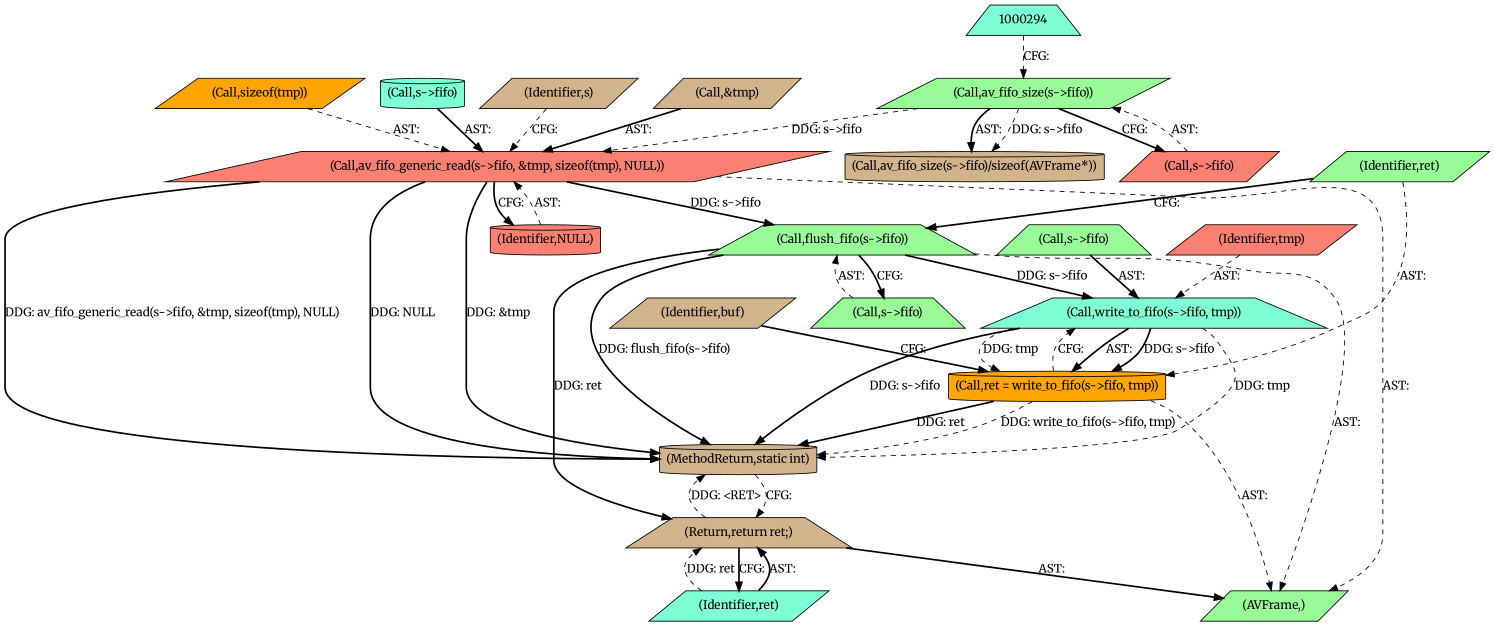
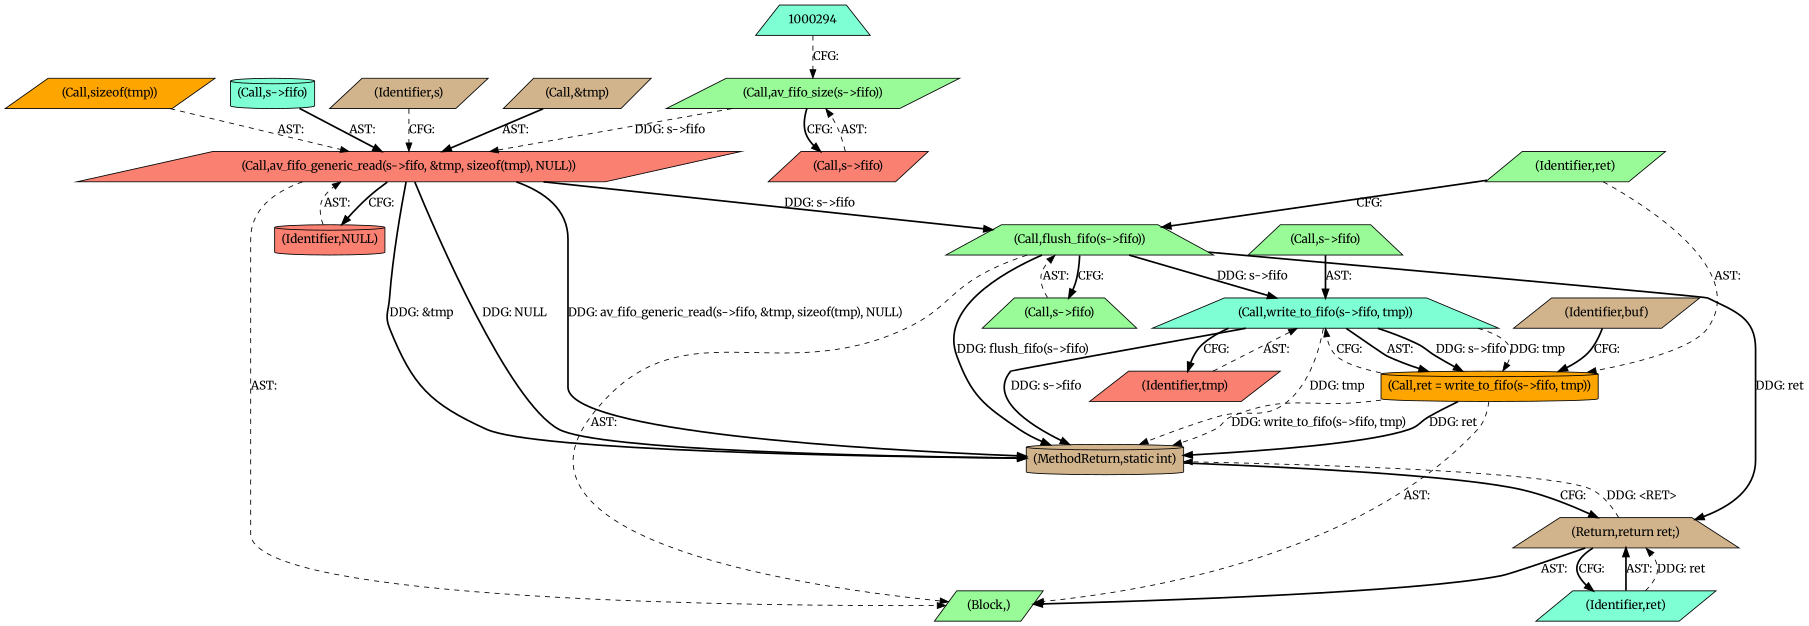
node "(Call,av_fifo_size(s->fifo)/sizeof(AVFrame*))": removed
edge "(Call,write_to_fifo(s->fifo, tmp))" -> "(Identifier,tmp)": added, label "CFG:"
edge "(MethodReturn,static int)" -> "(Return,return ret;)": style dashed -> bold
node "(AVFrame,)": label "(AVFrame,)" -> "(Block,)"
